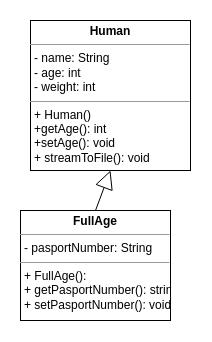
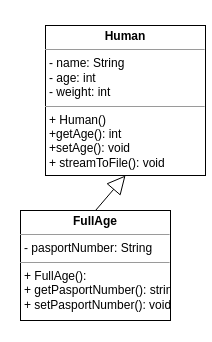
node "Human - name: String - age: int - weight: int + Human() +getAge(): int +setAge(): void + streamToFile(): void": moved (111, 96) -> (126, 101)
